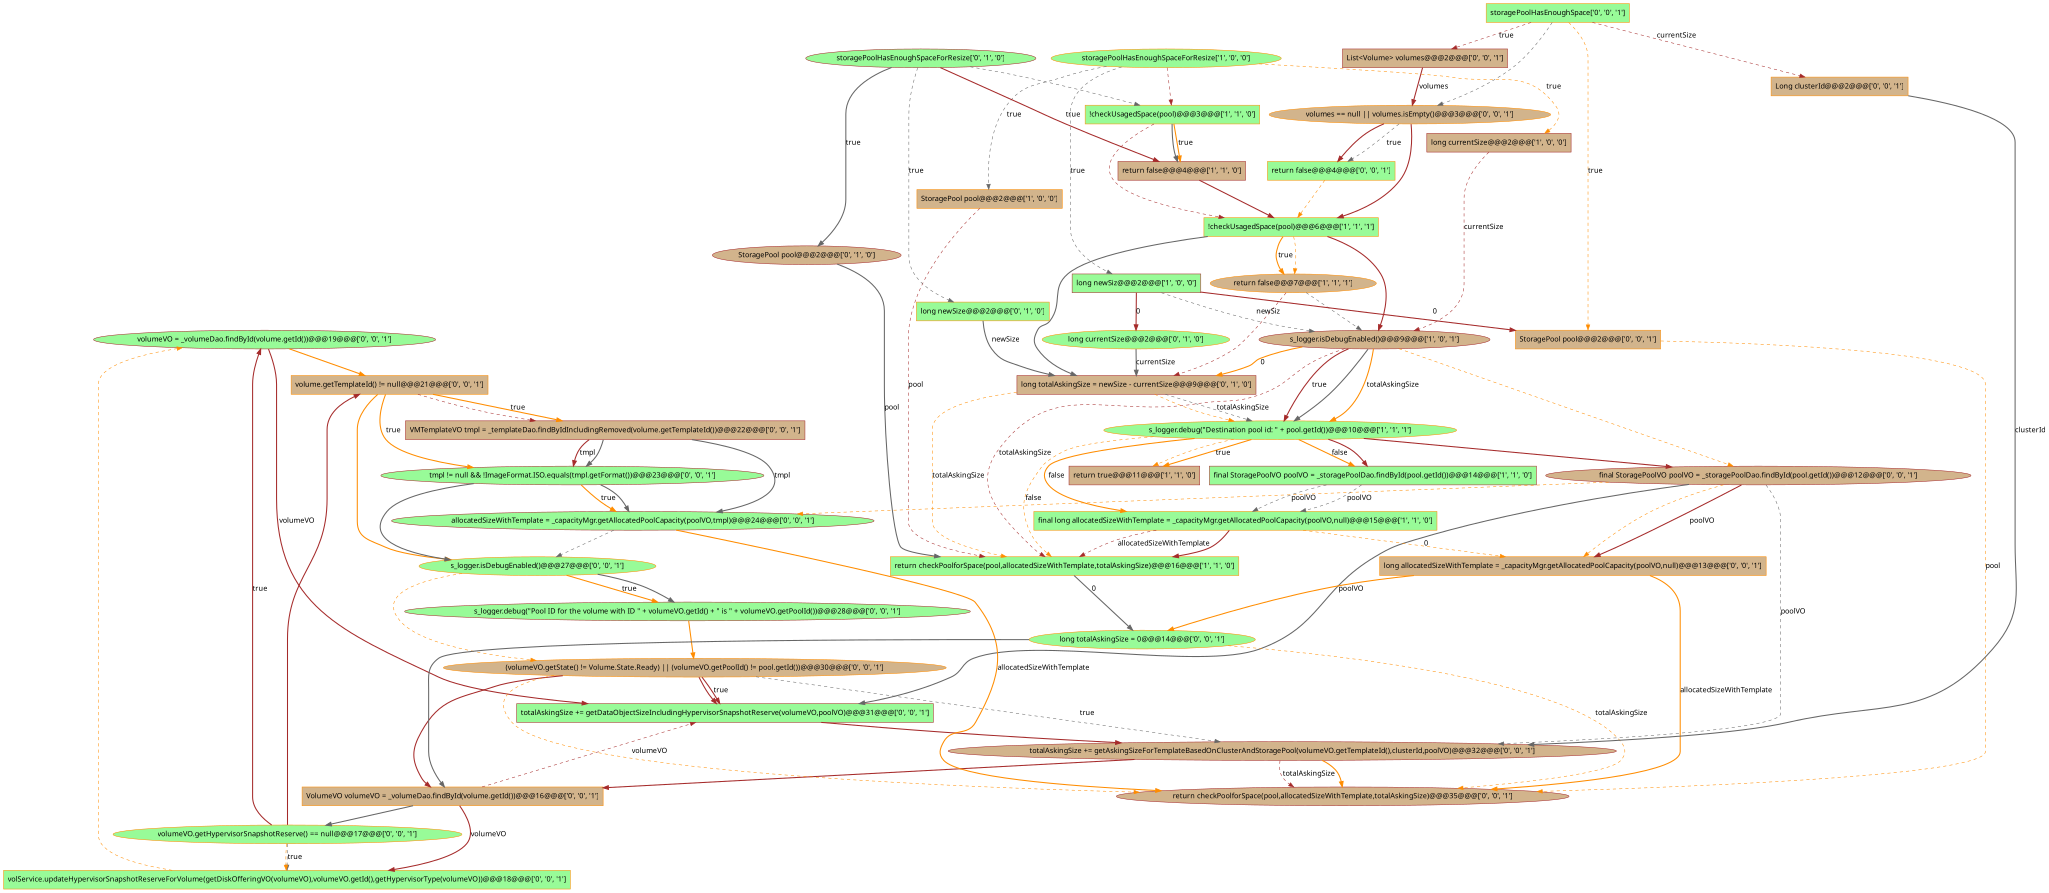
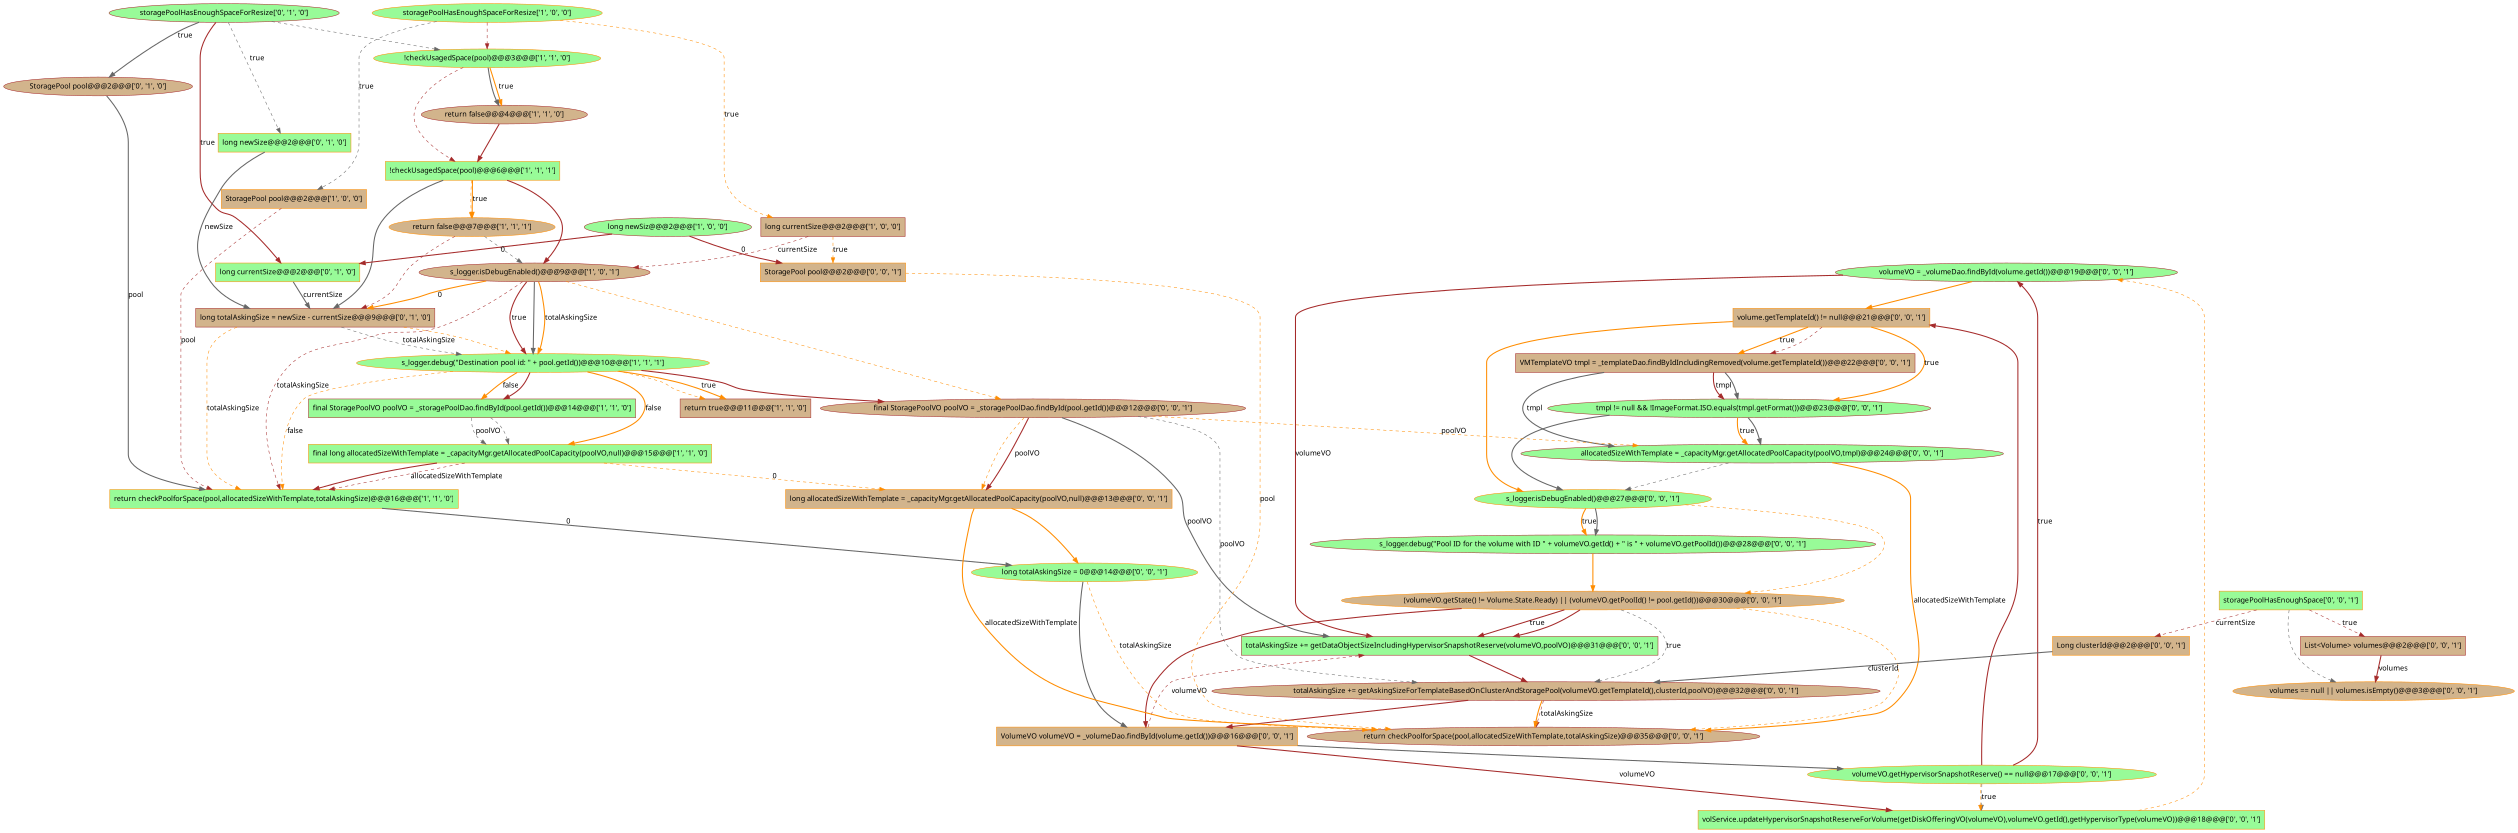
edge "storagePoolHasEnoughSpaceForResize['0', '1', '0']" -> "return false@@@4@@@['1', '1', '0']": now "storagePoolHasEnoughSpaceForResize['0', '1', '0']" -> "long currentSize@@@2@@@['0', '1', '0']"
node "!checkUsagedSpace(pool)@@@3@@@['1', '1', '0']": shape box -> ellipse
edge "storagePoolHasEnoughSpaceForResize['1', '0', '0']" -> "long newSiz@@@2@@@['1', '0', '0']": removed, label "true"
node "return false@@@4@@@['1', '1', '0']": shape box -> ellipse
node "return false@@@4@@@['0', '0', '1']": removed
edge "storagePoolHasEnoughSpace['0', '0', '1']" -> "StoragePool pool@@@2@@@['0', '0', '1']": now "long currentSize@@@2@@@['1', '0', '0']" -> "StoragePool pool@@@2@@@['0', '0', '1']"
edge "volumes == null || volumes.isEmpty()@@@3@@@['0', '0', '1']" -> "!checkUsagedSpace(pool)@@@6@@@['1', '1', '1']": removed
node "long newSiz@@@2@@@['1', '0', '0']": shape box -> ellipse
edge "long newSiz@@@2@@@['1', '0', '0']" -> "s_logger.isDebugEnabled()@@@9@@@['1', '0', '1']": removed, label "newSiz"
node "long currentSize@@@2@@@['0', '1', '0']": shape ellipse -> box
